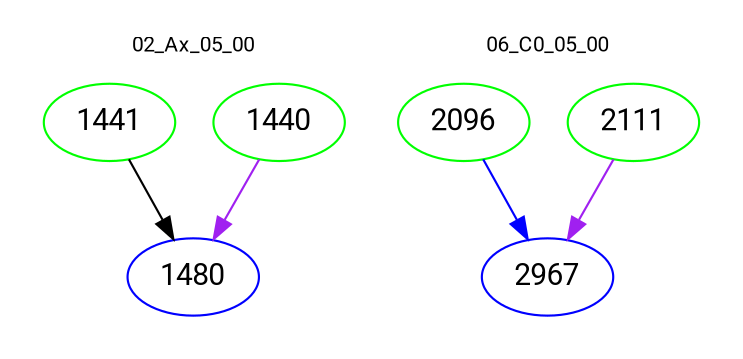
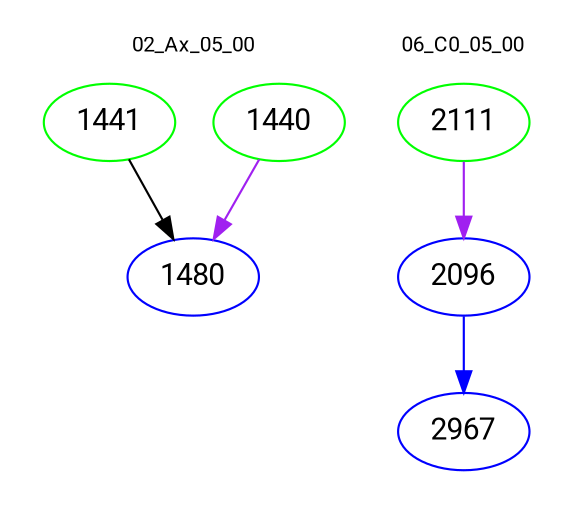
node "2096": color green -> blue
edge "2111" -> "2967": now "2111" -> "2096"
